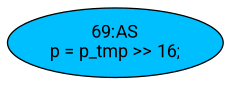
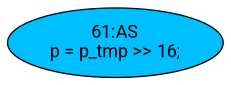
node "69:AS p = p_tmp >> 16;": label "69:AS p = p_tmp >> 16;" -> "61:AS p = p_tmp >> 16;"
